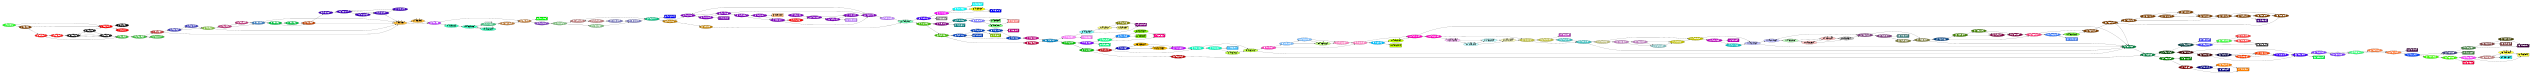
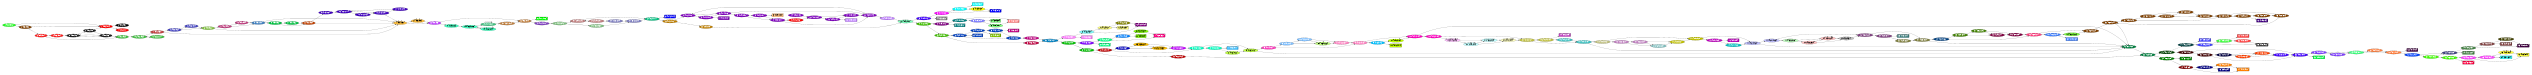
node "154 [c40b,c40b]": shape ellipse -> box3d
node "186 [bc73,bc84]": fillcolor #c08080 -> #ff40ff
